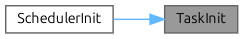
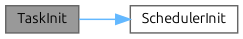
edge "SchedulerInit" -> "TaskInit": reversed
